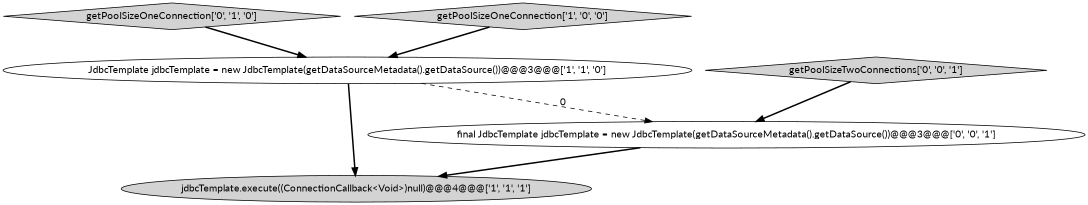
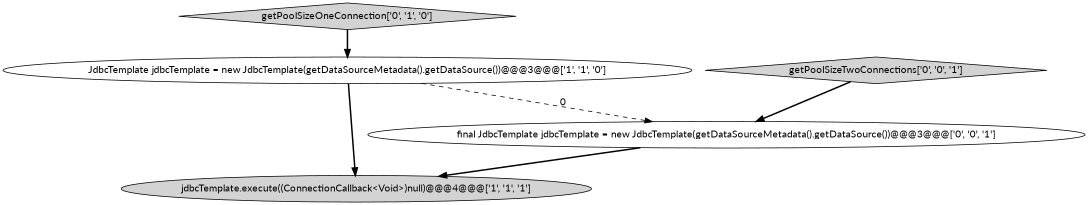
node "getPoolSizeOneConnection['1', '0', '0']": removed
